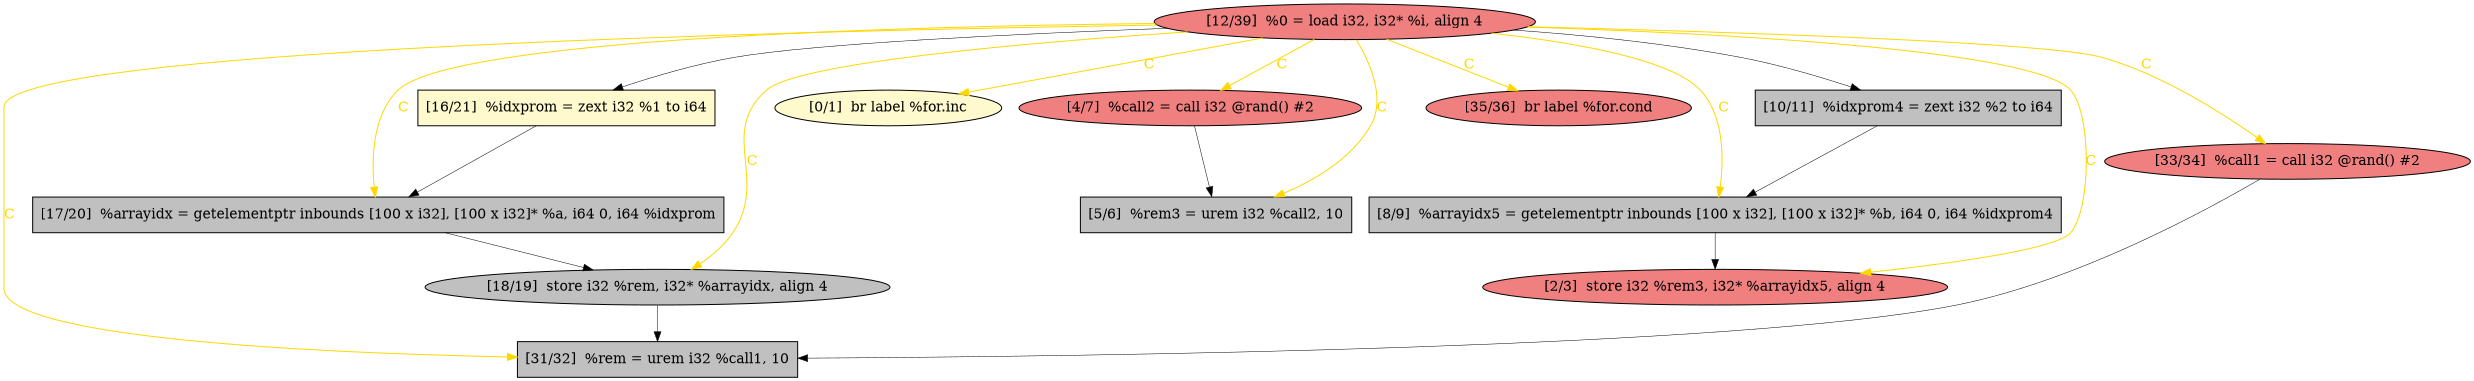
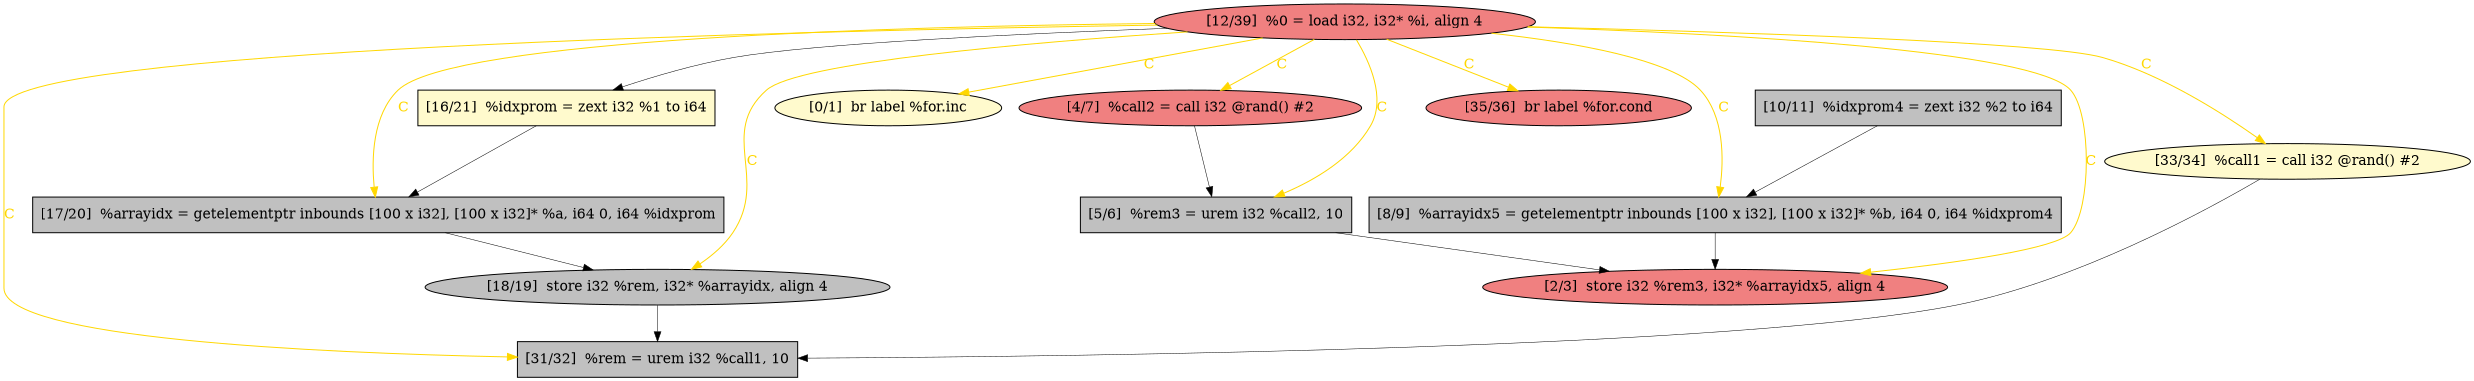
edge "[12/39]  %0 = load i32, i32* %i, align 4" -> "[10/11]  %idxprom4 = zext i32 %2 to i64": removed
node "[33/34]  %call1 = call i32 @rand() #2": fillcolor lightcoral -> lemonchiffon
edge "[5/6]  %rem3 = urem i32 %call2, 10" -> "[2/3]  store i32 %rem3, i32* %arrayidx5, align 4": added
